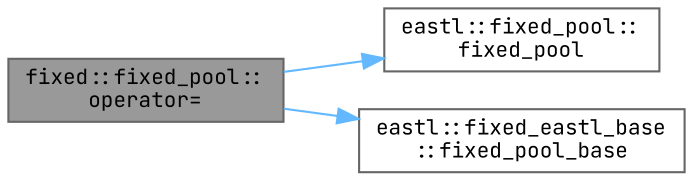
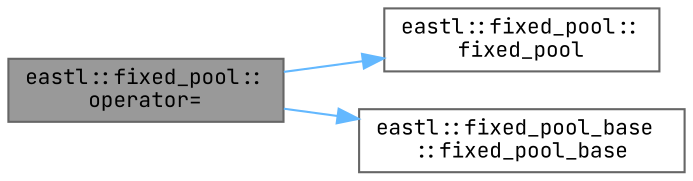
node "fixed::fixed_pool:: operator=": label "fixed::fixed_pool:: operator=" -> "eastl::fixed_pool:: operator="
node "eastl::fixed_eastl_base ::fixed_pool_base": label "eastl::fixed_eastl_base ::fixed_pool_base" -> "eastl::fixed_pool_base ::fixed_pool_base"
